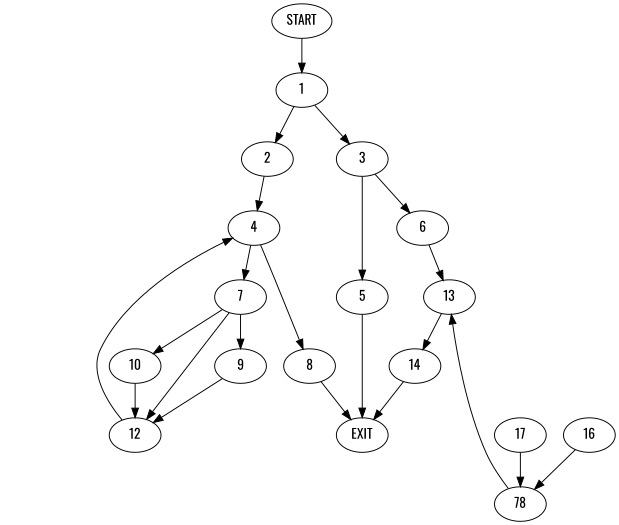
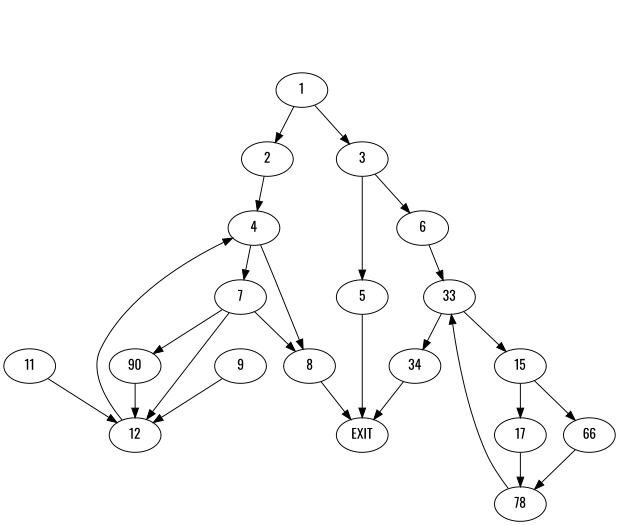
node "START": removed
node "13": label "13" -> "33"
edge "7" -> "9": now "7" -> "8"
node "11": added
node "10": label "10" -> "90"
node "14": label "14" -> "34"
node "15": added
node "16": label "16" -> "66"
